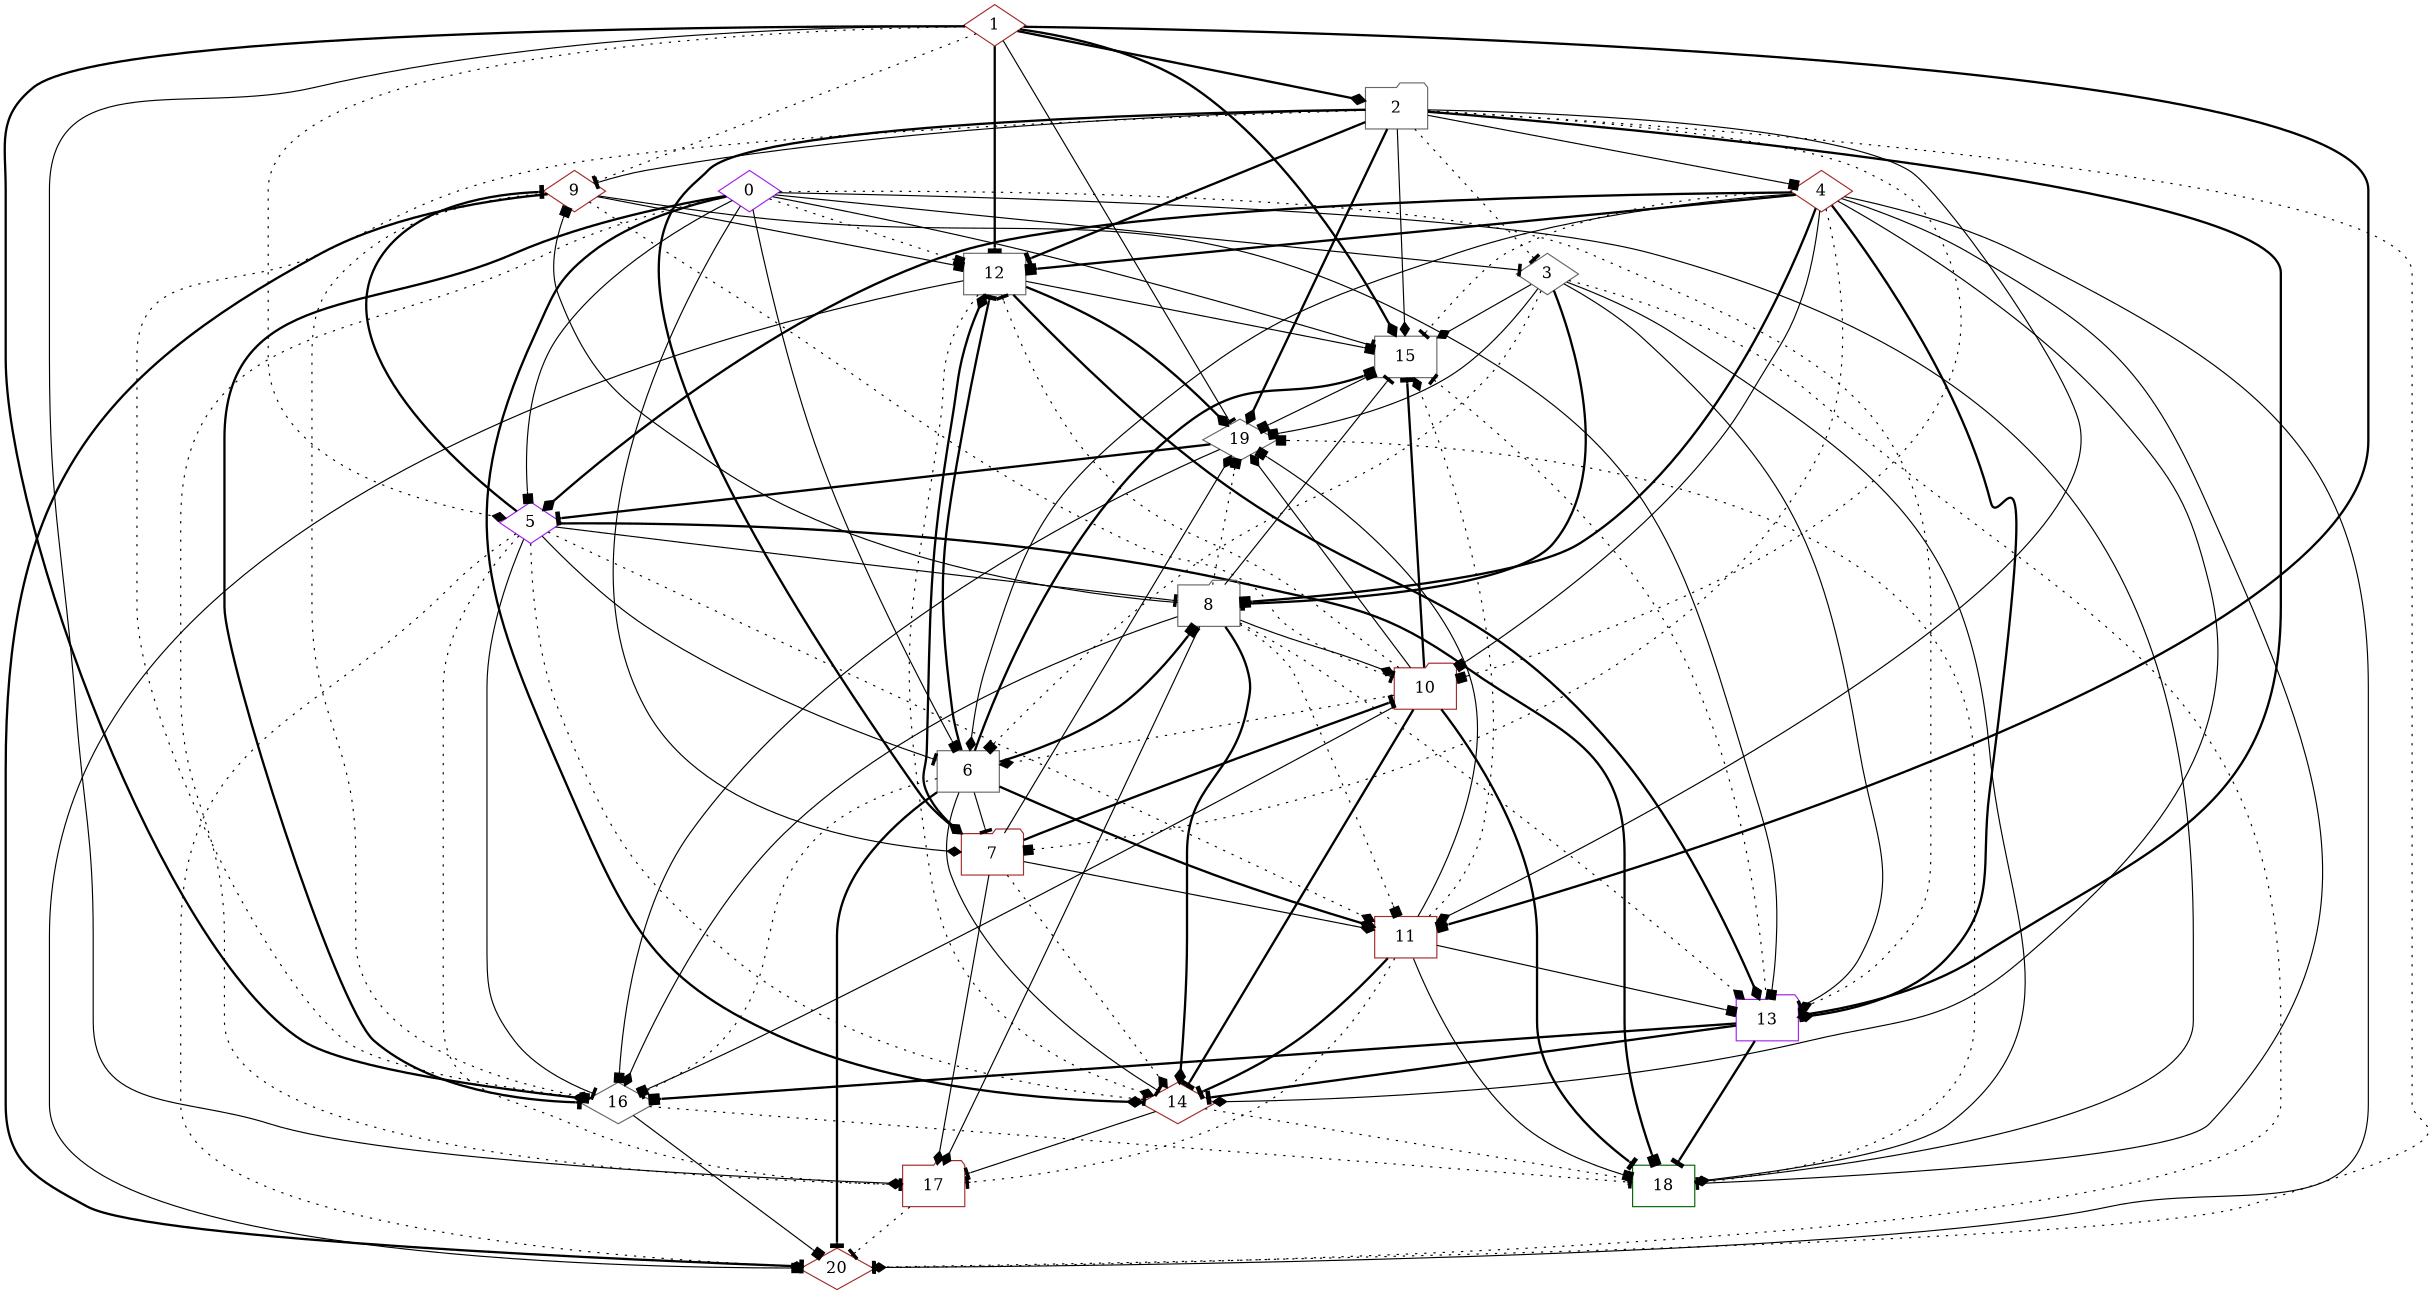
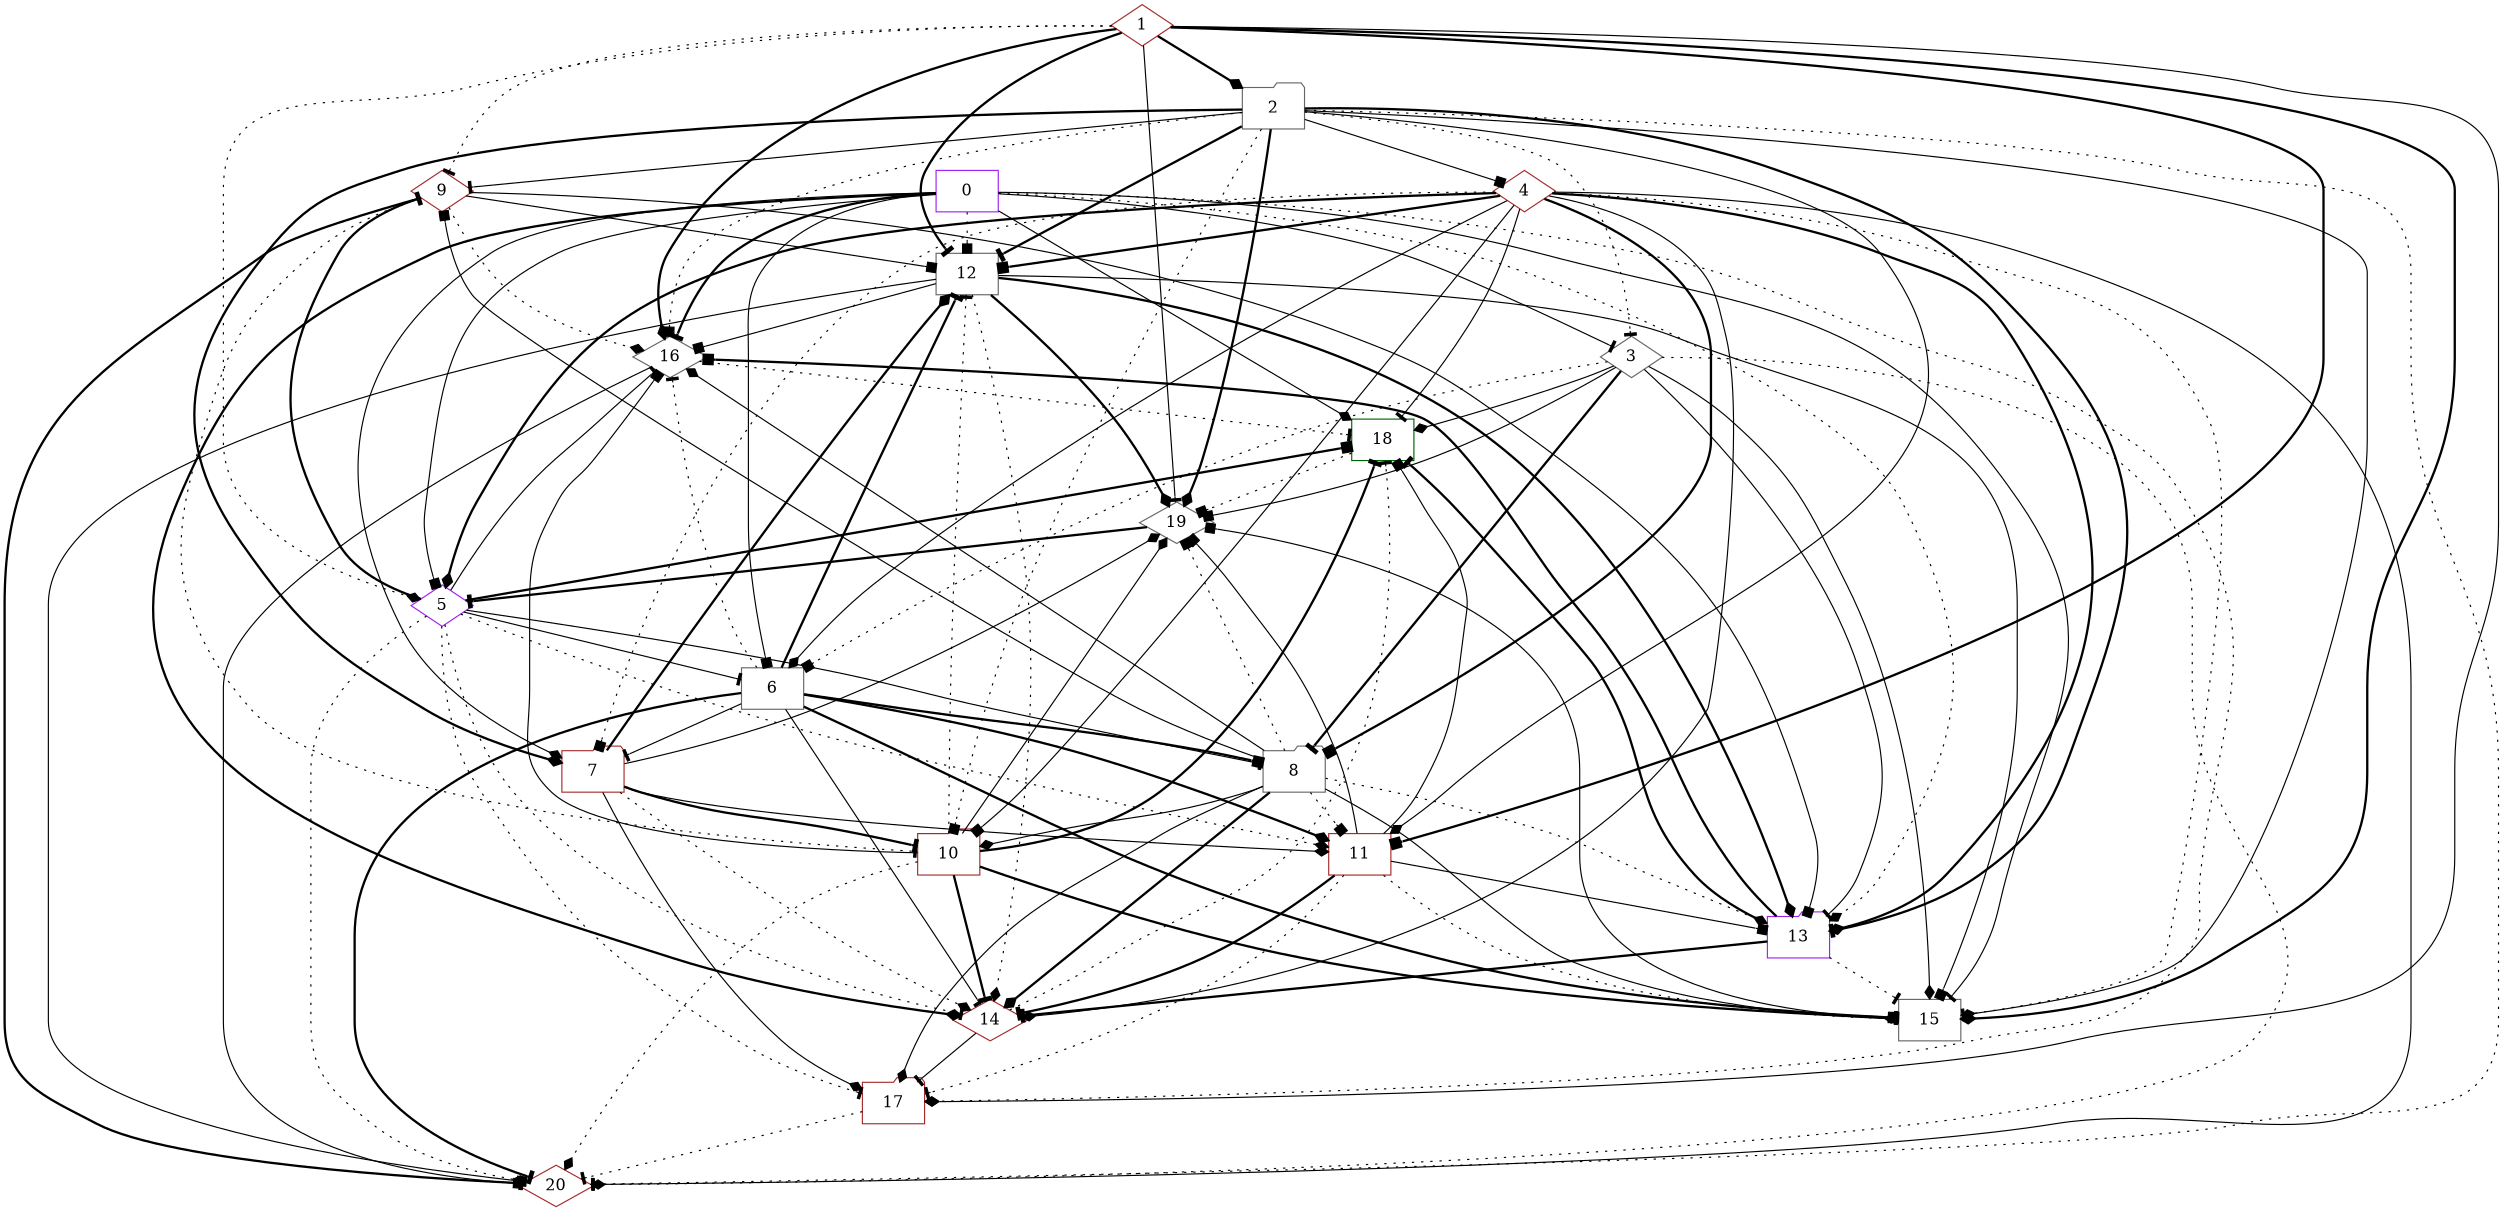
node "0": shape diamond -> box
edge "19" -> "16": now "12" -> "16"
edge "10" -> "6": now "10" -> "20"
